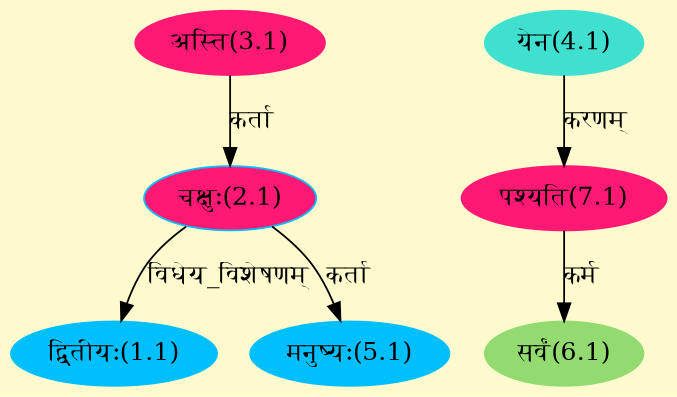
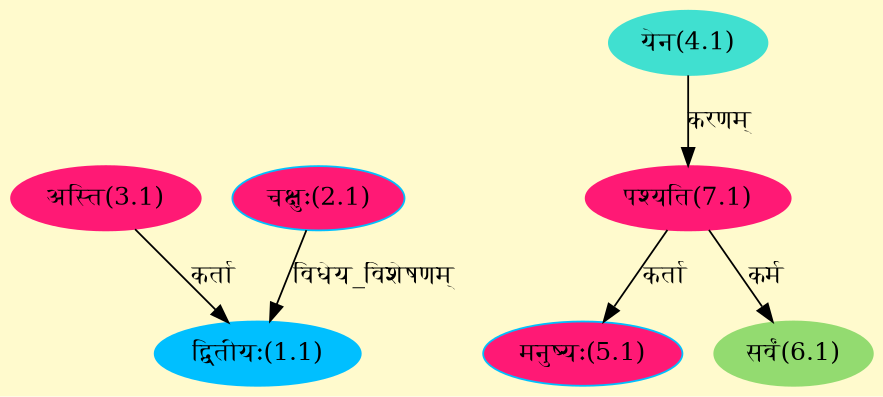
edge "अस्ति(3.1)" -> "चक्षुः(2.1)": now "अस्ति(3.1)" -> "द्वितीयः(1.1)"
edge "चक्षुः(2.1)" -> "मनुष्यः(5.1)": now "पश्यति(7.1)" -> "मनुष्यः(5.1)"
node "मनुष्यः(5.1)": fillcolor #00bfff -> #ff1975
